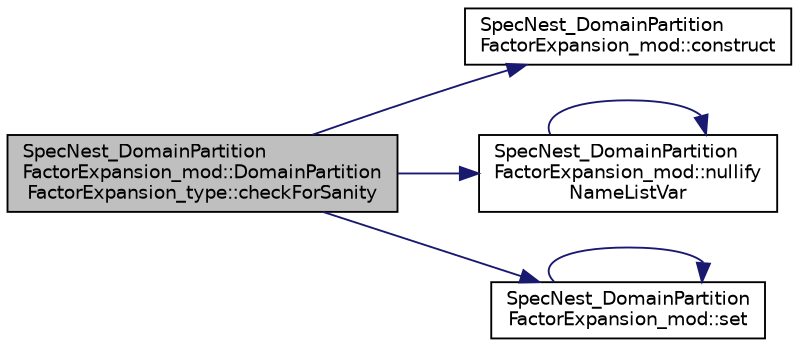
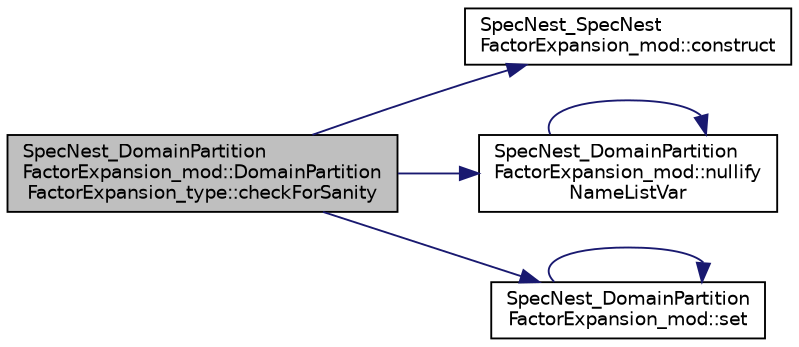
node "SpecNest_DomainPartition FactorExpansion_mod::construct": label "SpecNest_DomainPartition FactorExpansion_mod::construct" -> "SpecNest_SpecNest FactorExpansion_mod::construct"
